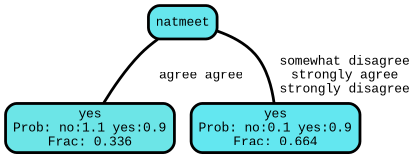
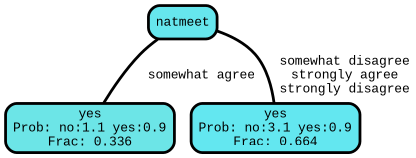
edge "natmeet" -- "yes Prob: no:1.1 yes:0.9 Frac: 0.336": label " agree agree" -> " somewhat agree"
node "yes Prob: no:0.1 yes:0.9 Frac: 0.664": label "yes Prob: no:0.1 yes:0.9 Frac: 0.664" -> "yes Prob: no:3.1 yes:0.9 Frac: 0.664"
